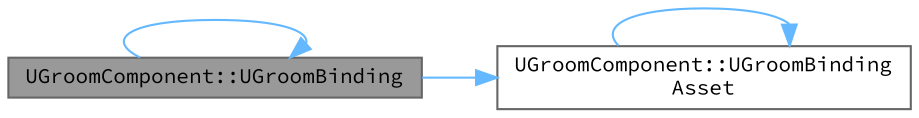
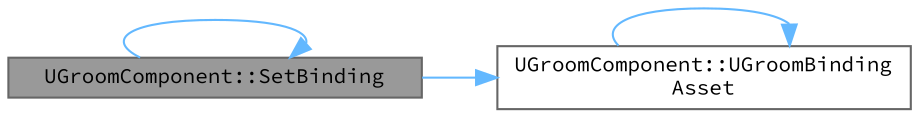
node "UGroomComponent::UGroomBinding": label "UGroomComponent::UGroomBinding" -> "UGroomComponent::SetBinding"
